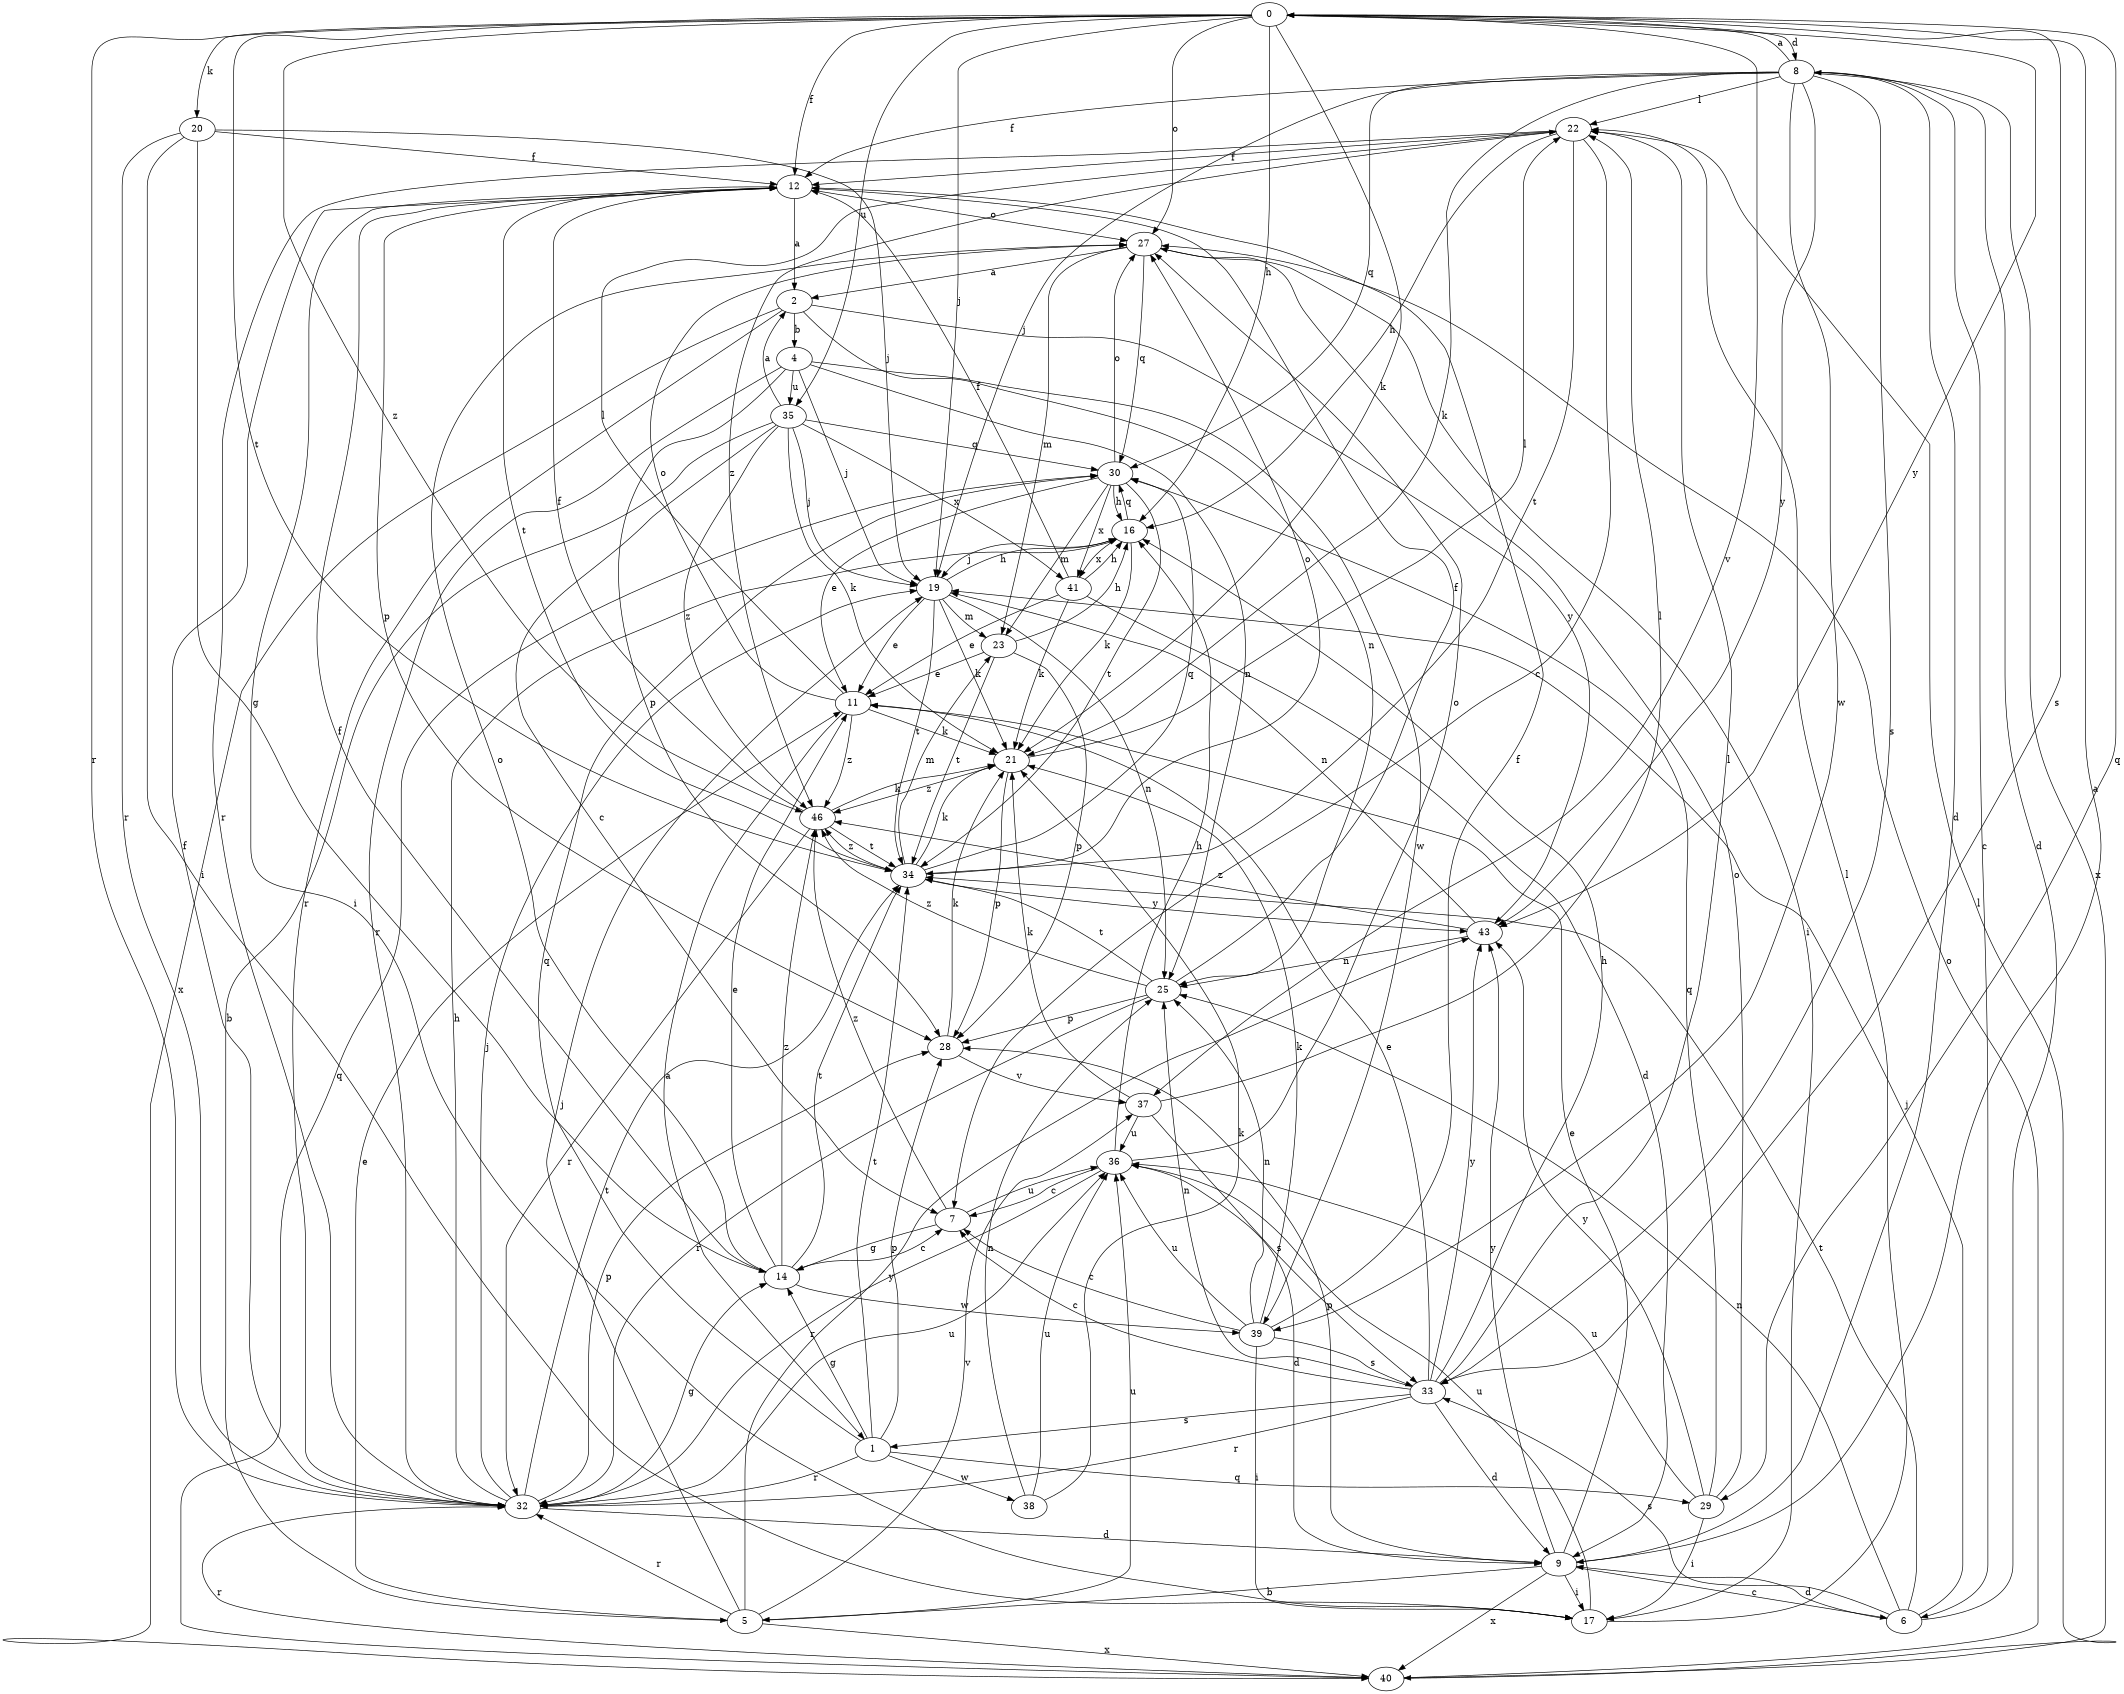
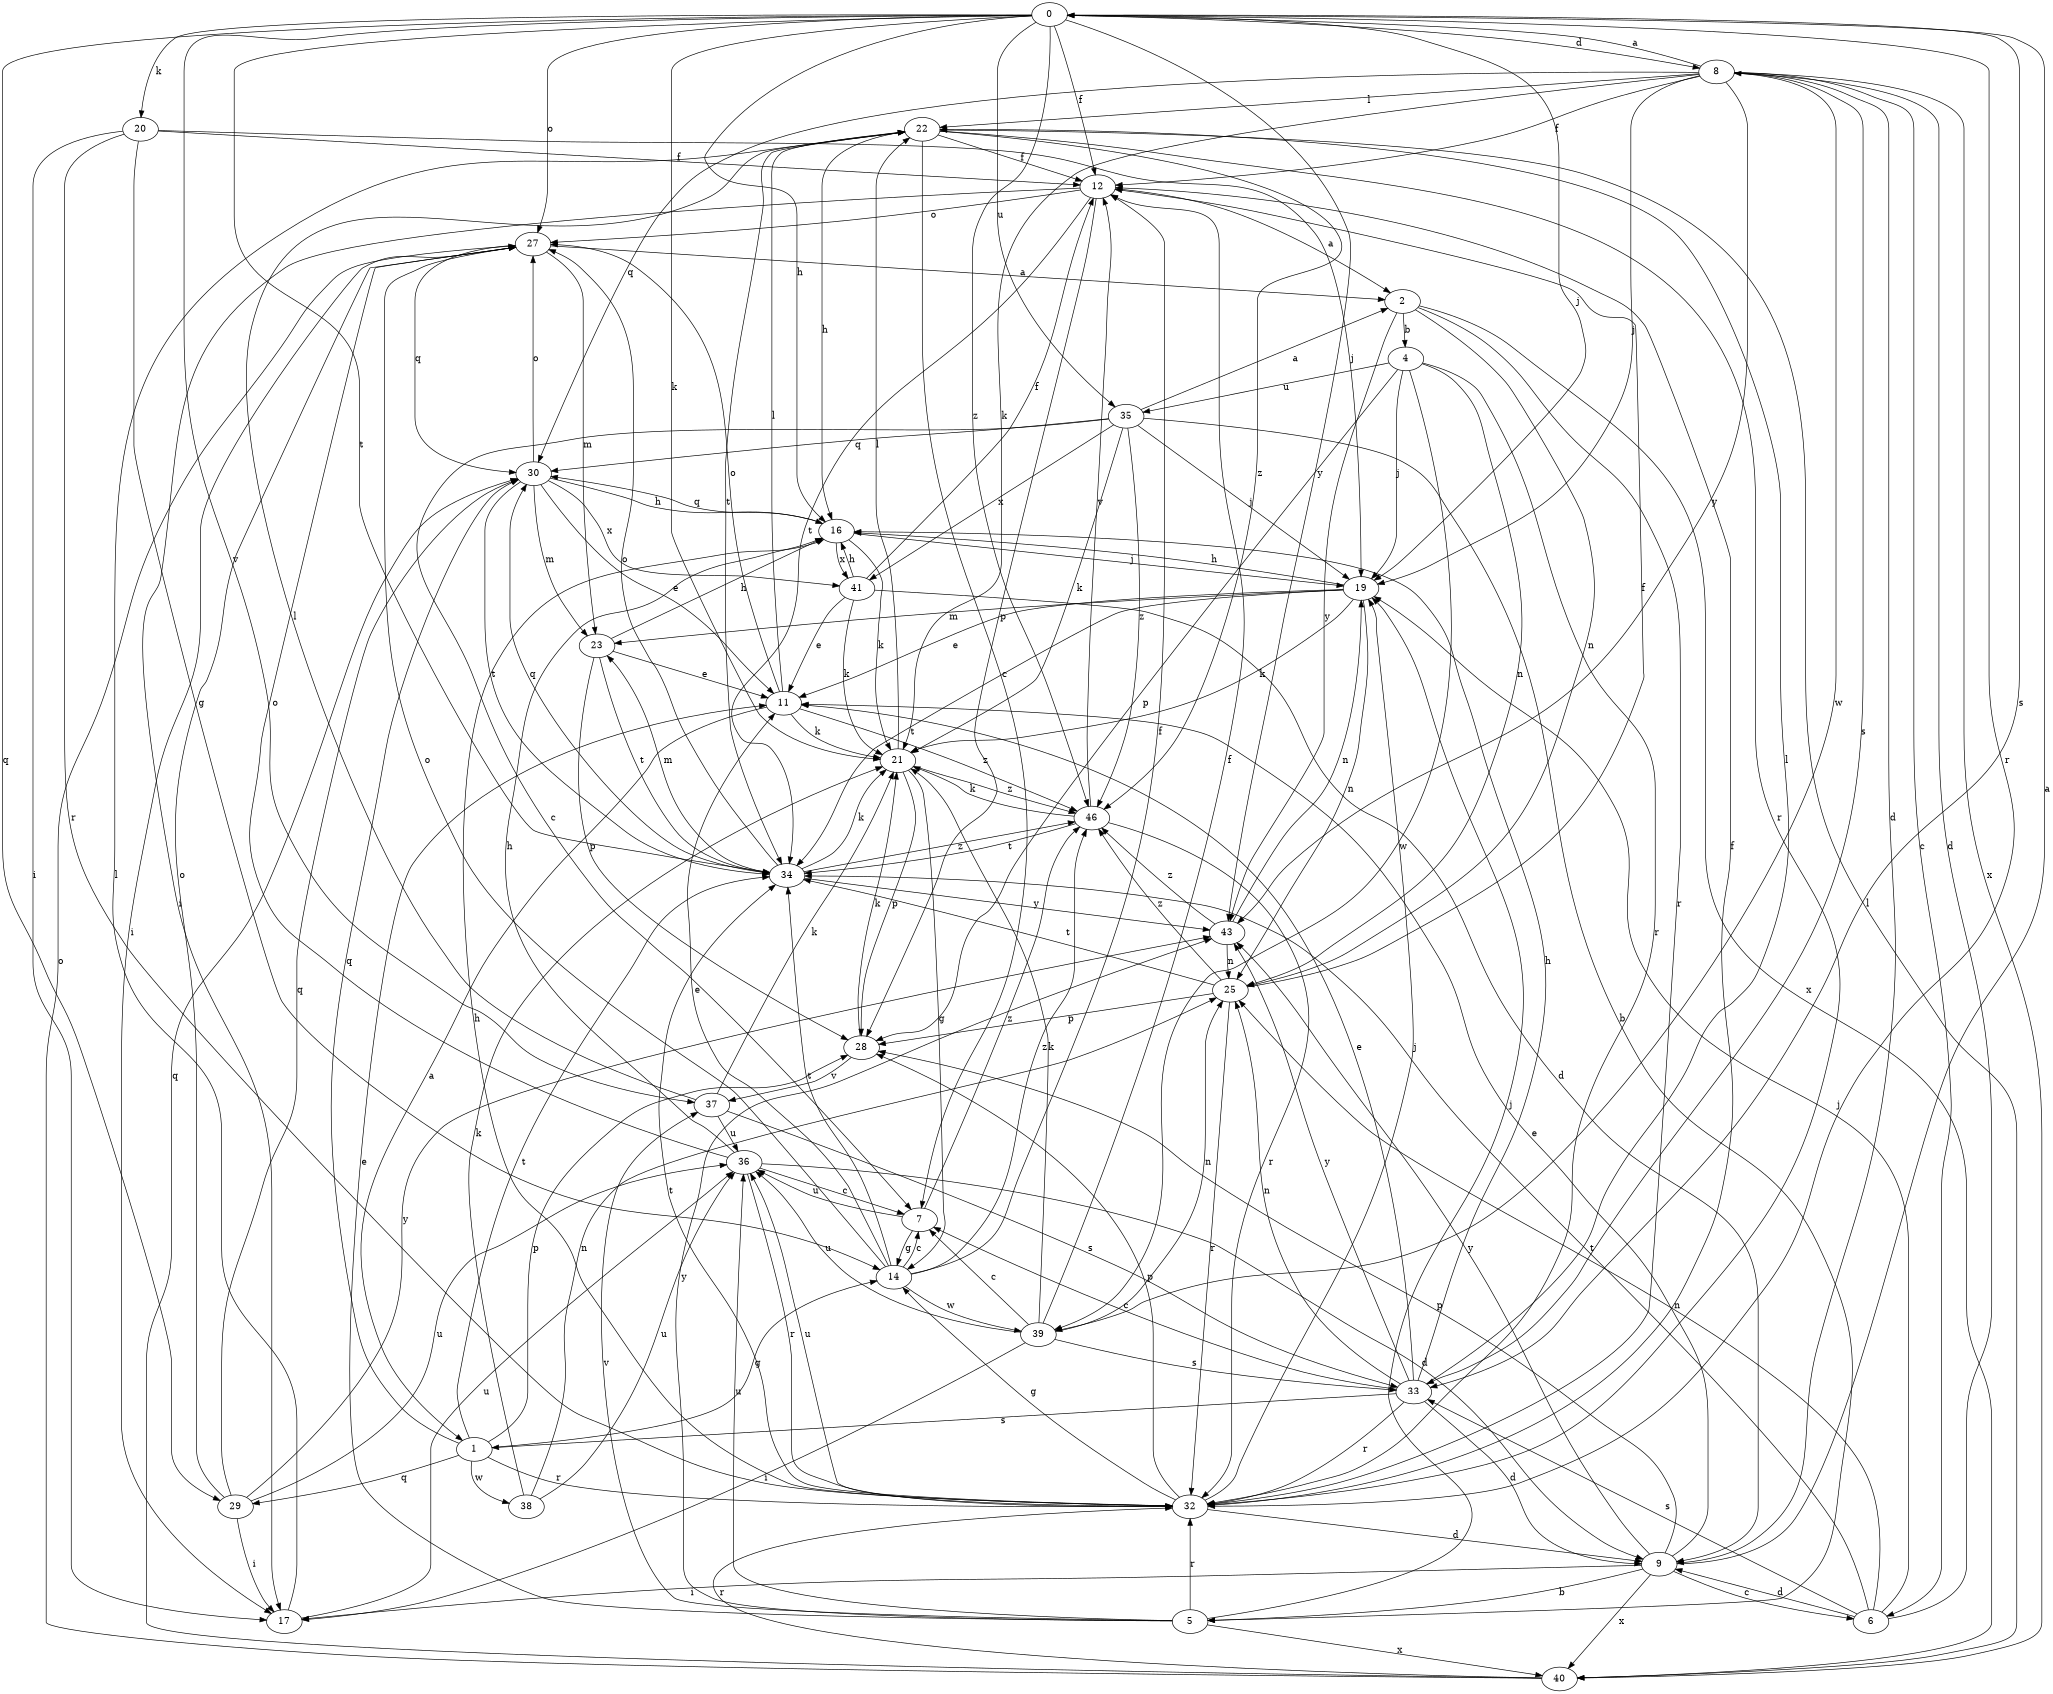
edge "46" -> "12": label "f" -> "v"
edge "21" -> "14": added, label "g"
